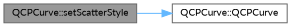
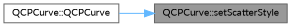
edge "QCPCurve::setScatterStyle" -> "QCPCurve::QCPCurve": reversed
